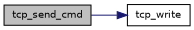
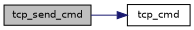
node "tcp_write": label "tcp_write" -> "tcp_cmd"
